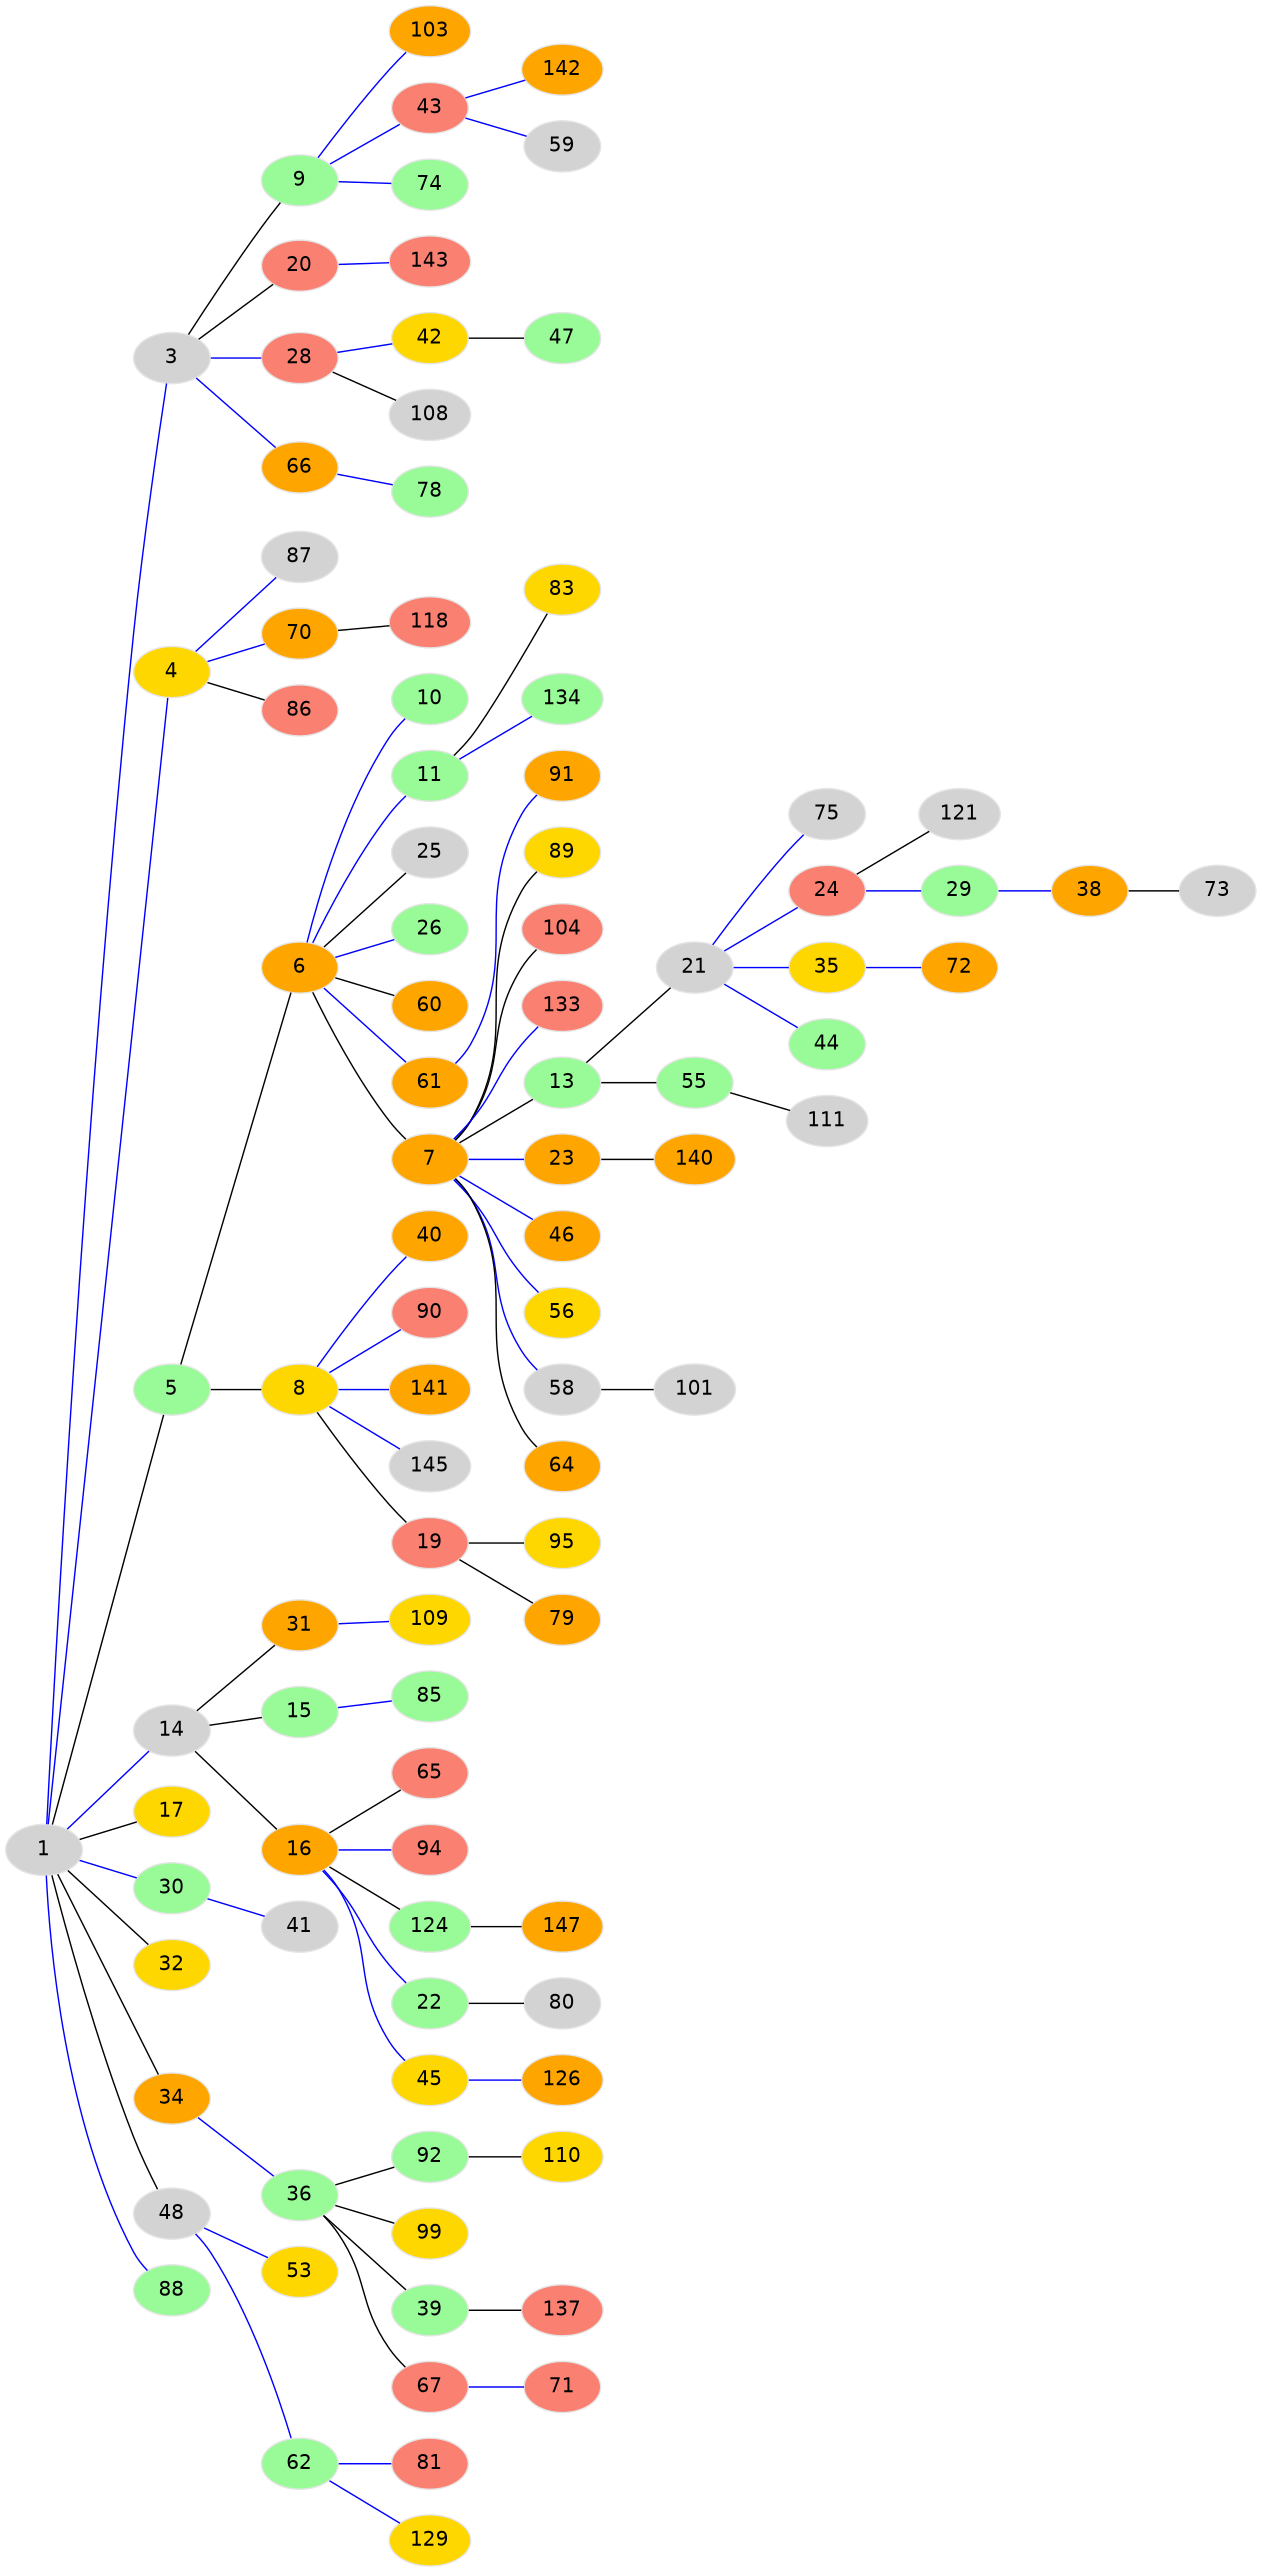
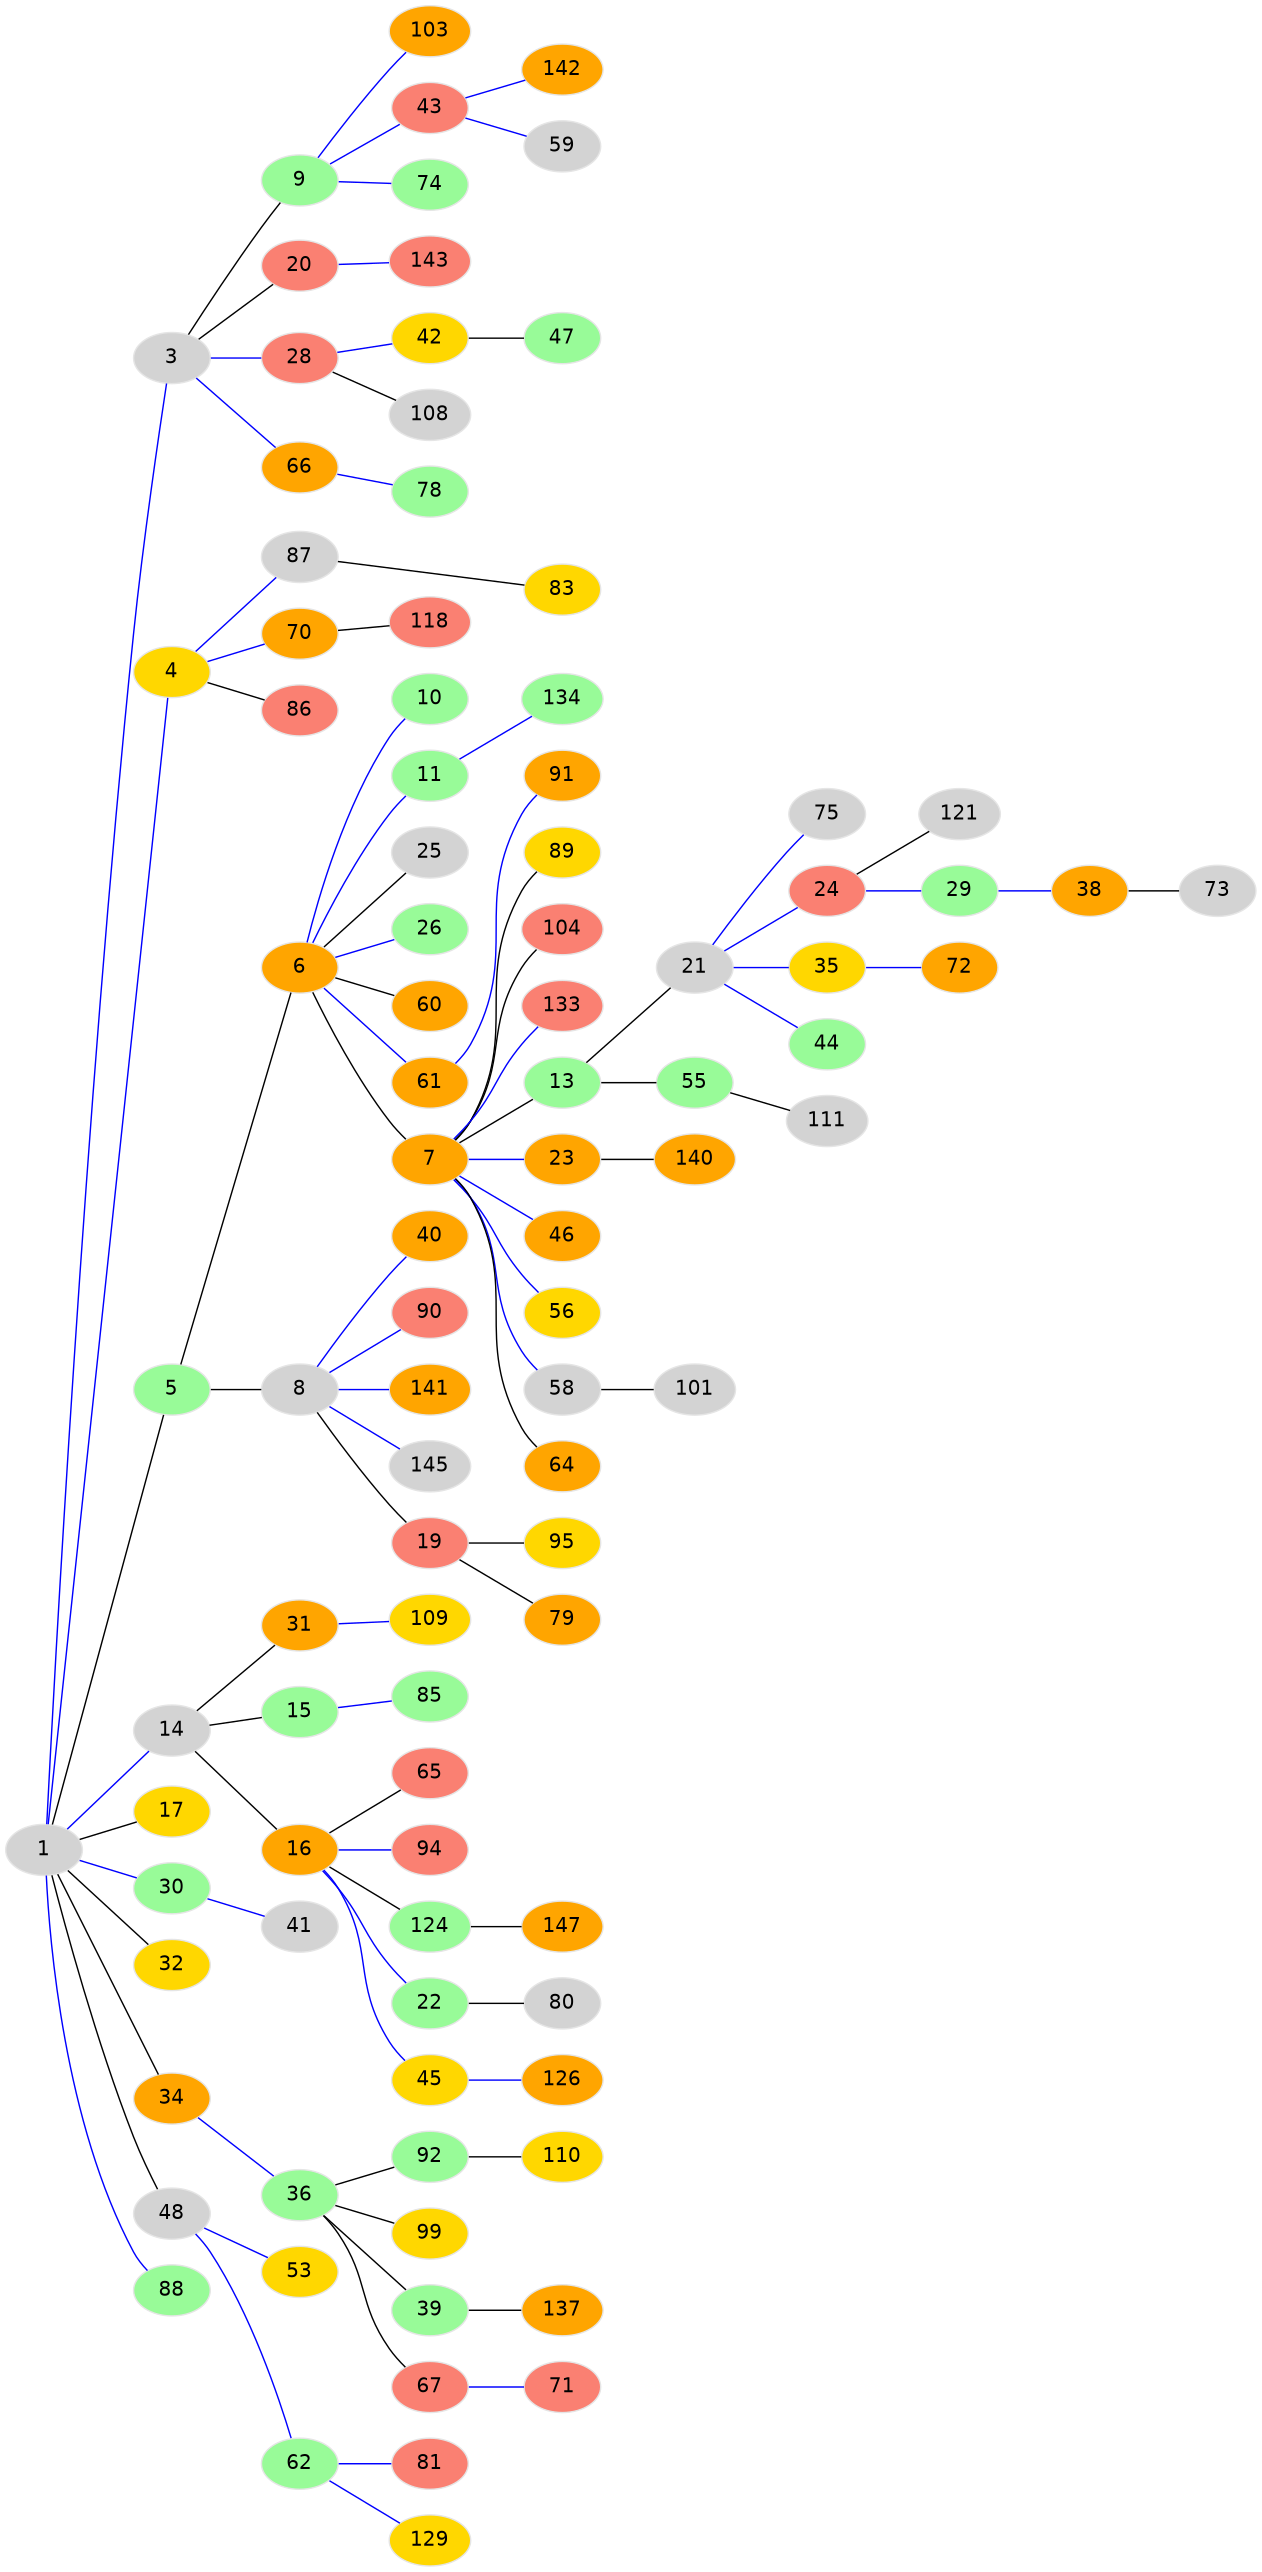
edge "83" -- "11": now "83" -- "87"
node "8": fillcolor gold -> lightgrey
node "137": fillcolor salmon -> orange
